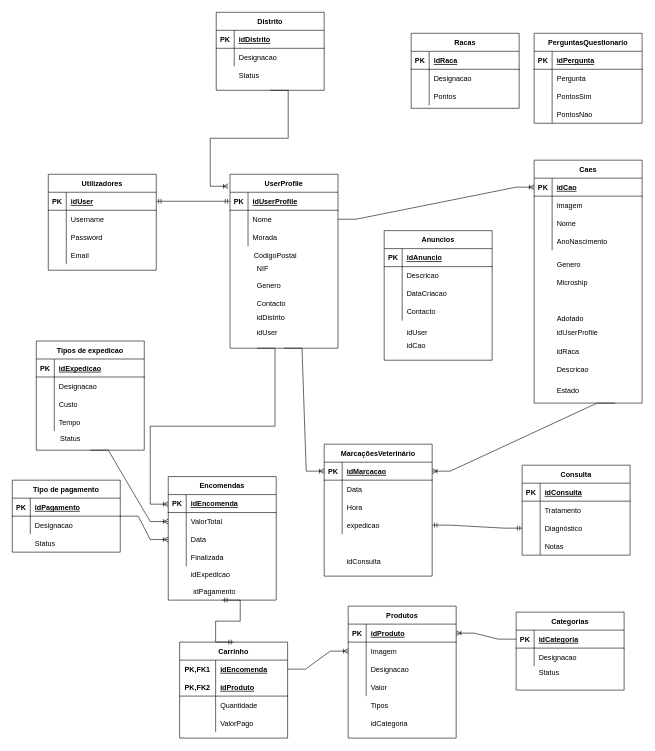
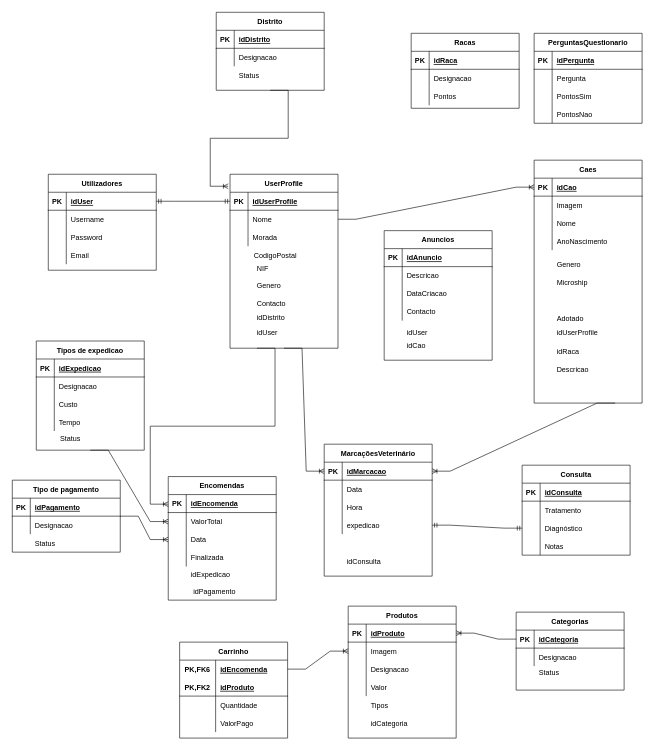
node "Estado": removed
edge "Encomendas" -- "Carrinho": removed
node "PK,FK1": label "PK,FK1" -> "PK,FK6"
